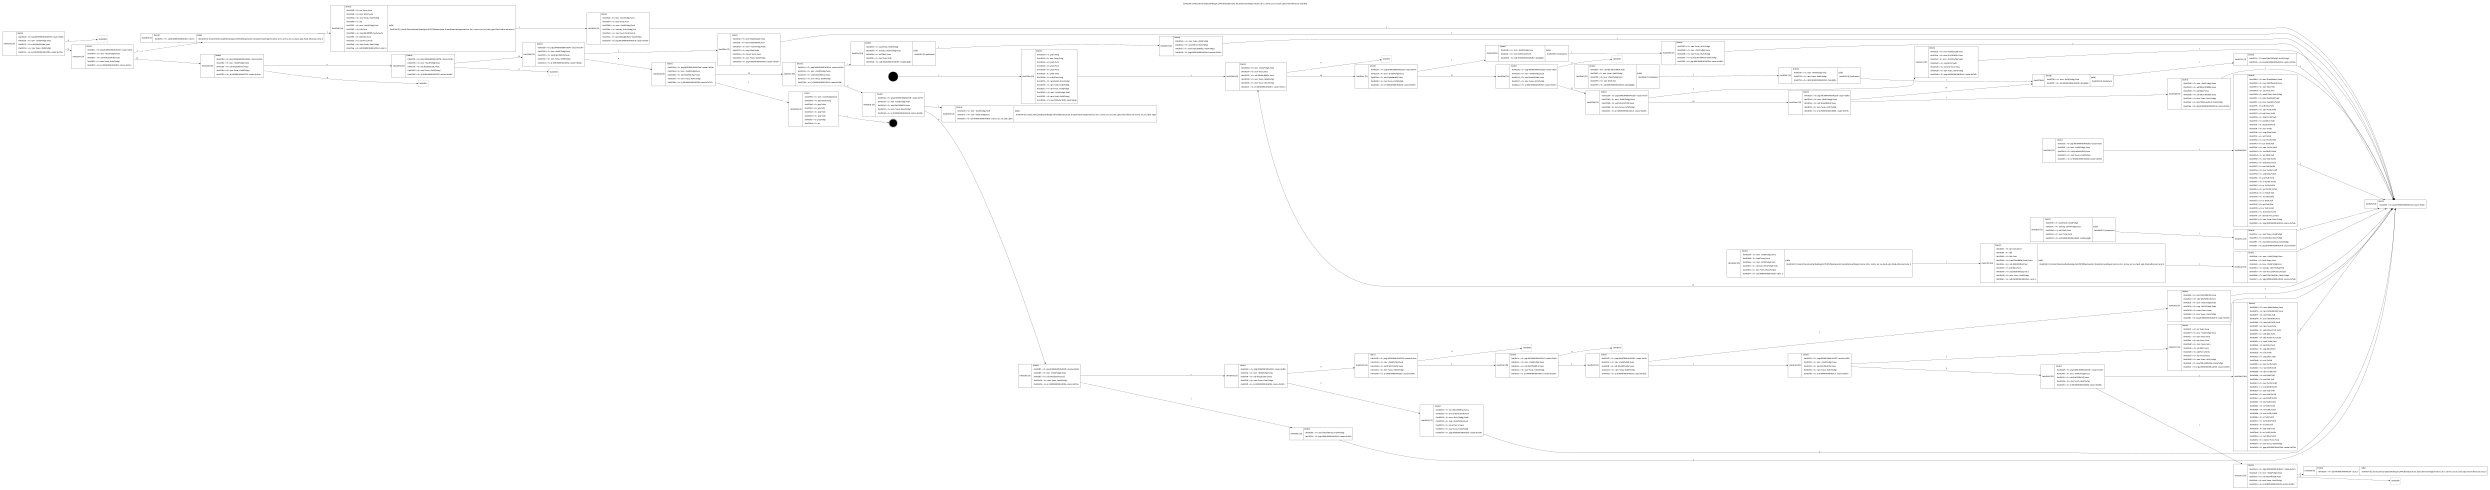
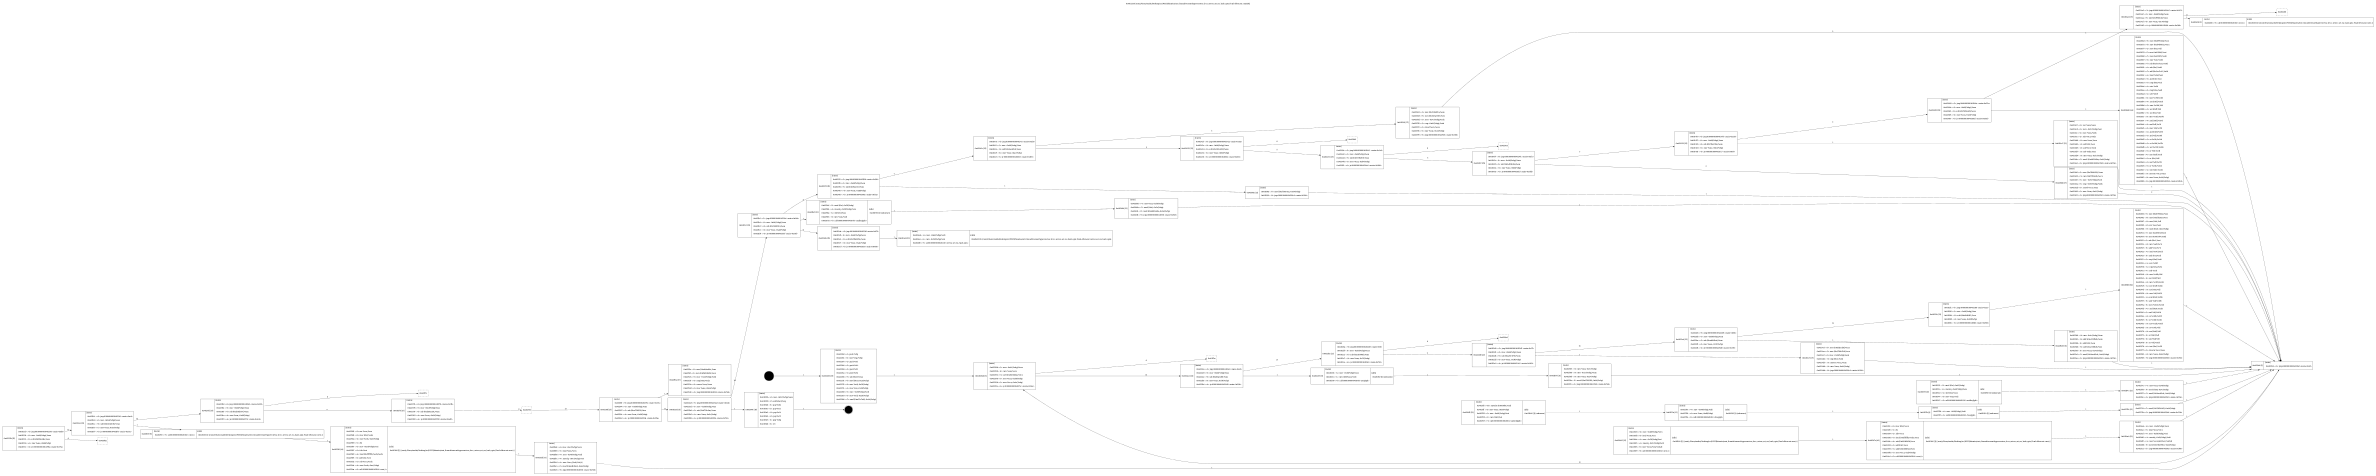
edge "0x40251a [27]" -> "0x4029c8 [5]": removed, label "1"
edge "0x402376 [25]" -> "0x40238f [25]": now "0x402730" -> "0x40238f [25]"
edge "0x4022e6 [22]" -> "0x40271b [9]": now "0x4022e6 [22]" -> "0x4022fc [22]"
edge "0x4023da [25]" -> "0x4023f3 [25]": now "0x4023c1 [25]" -> "0x4023f3 [25]"
